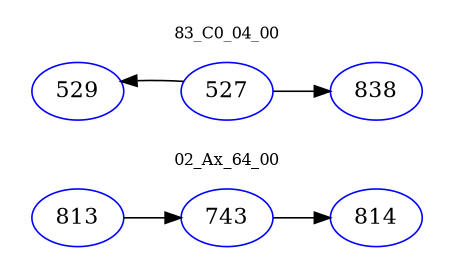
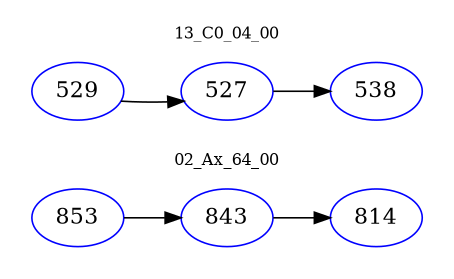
cluster "83_C0_04_00": label "83_C0_04_00" -> "13_C0_04_00"
edge "527" -> "529": reversed
node "838": label "838" -> "538"
node "813": label "813" -> "853"
node "743": label "743" -> "843"
